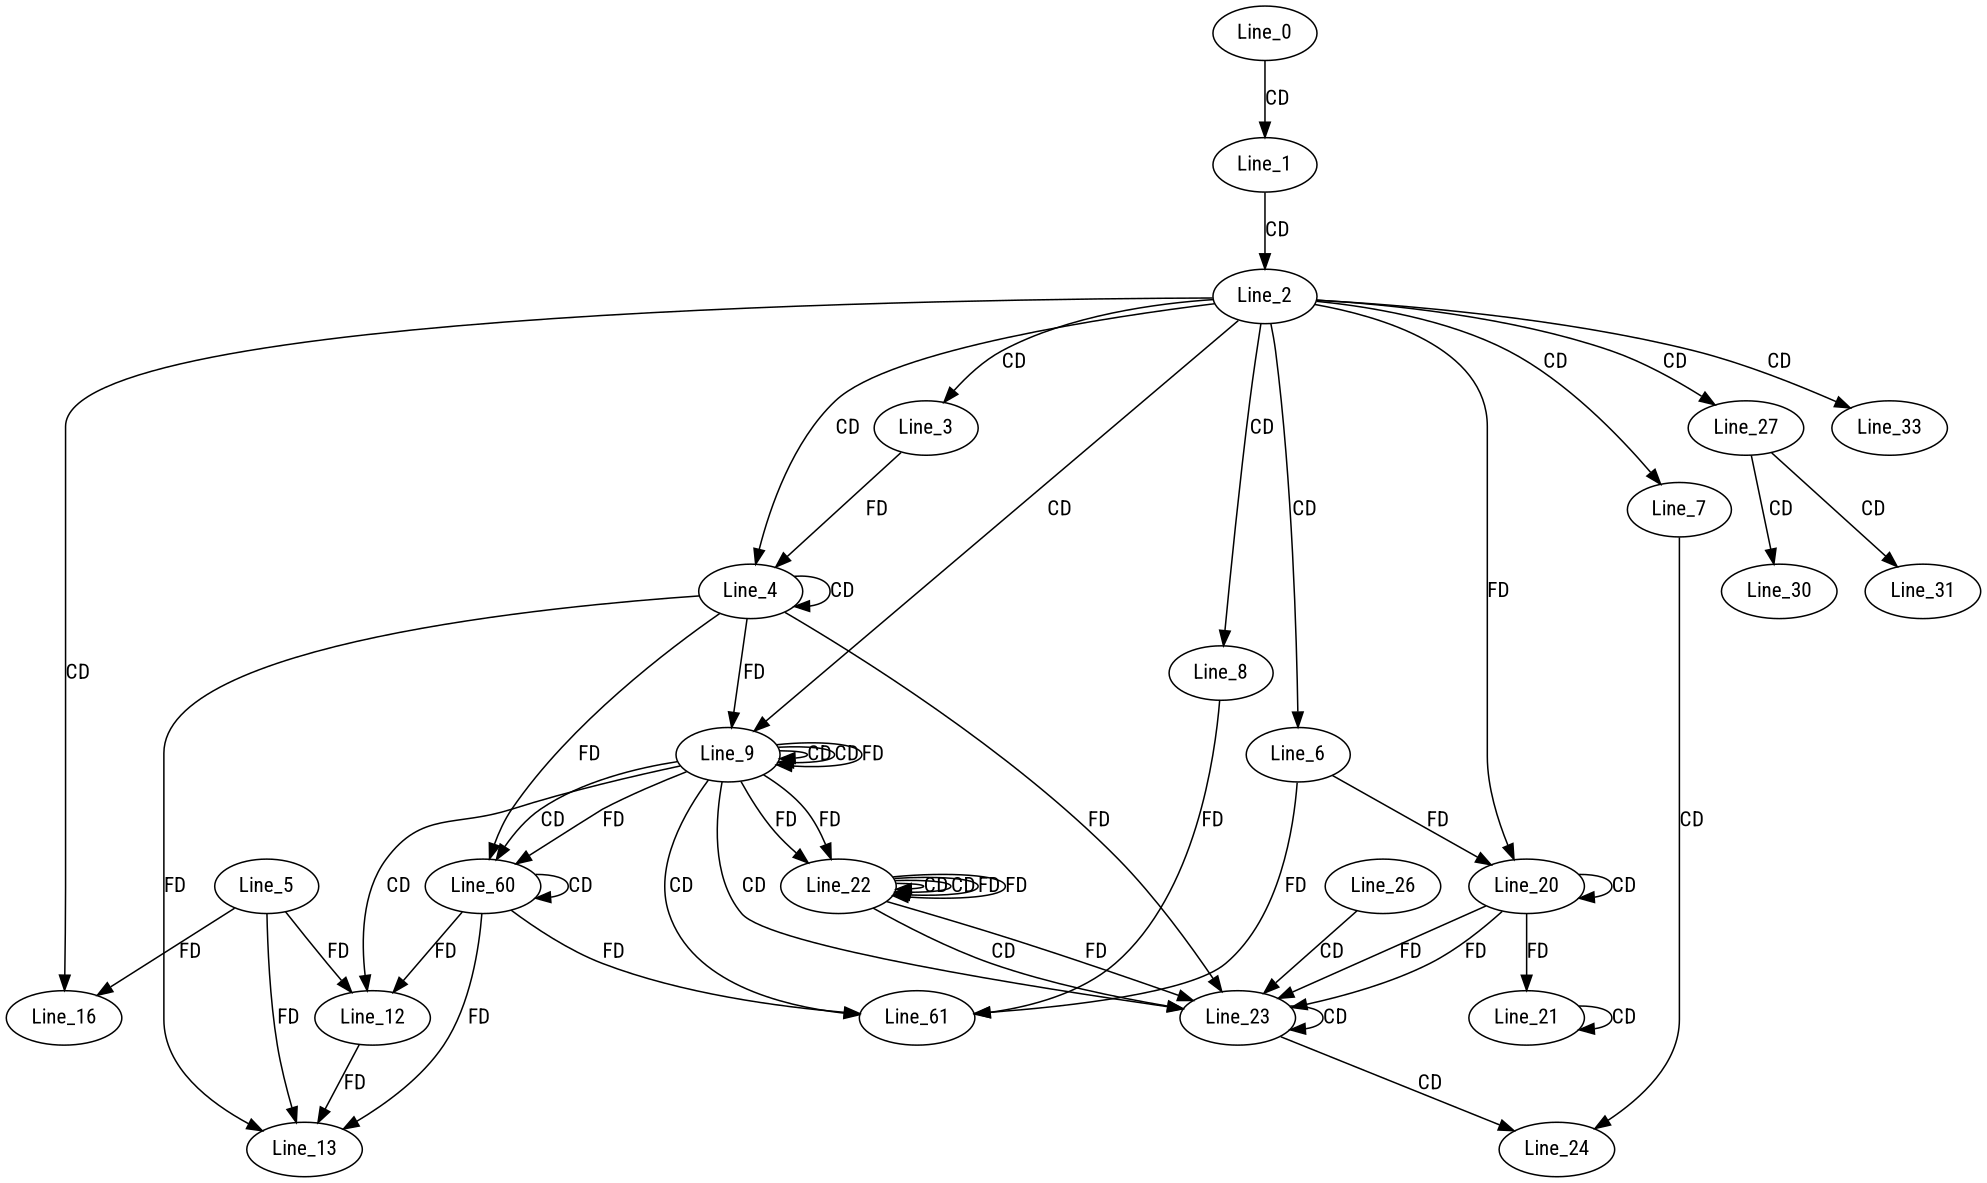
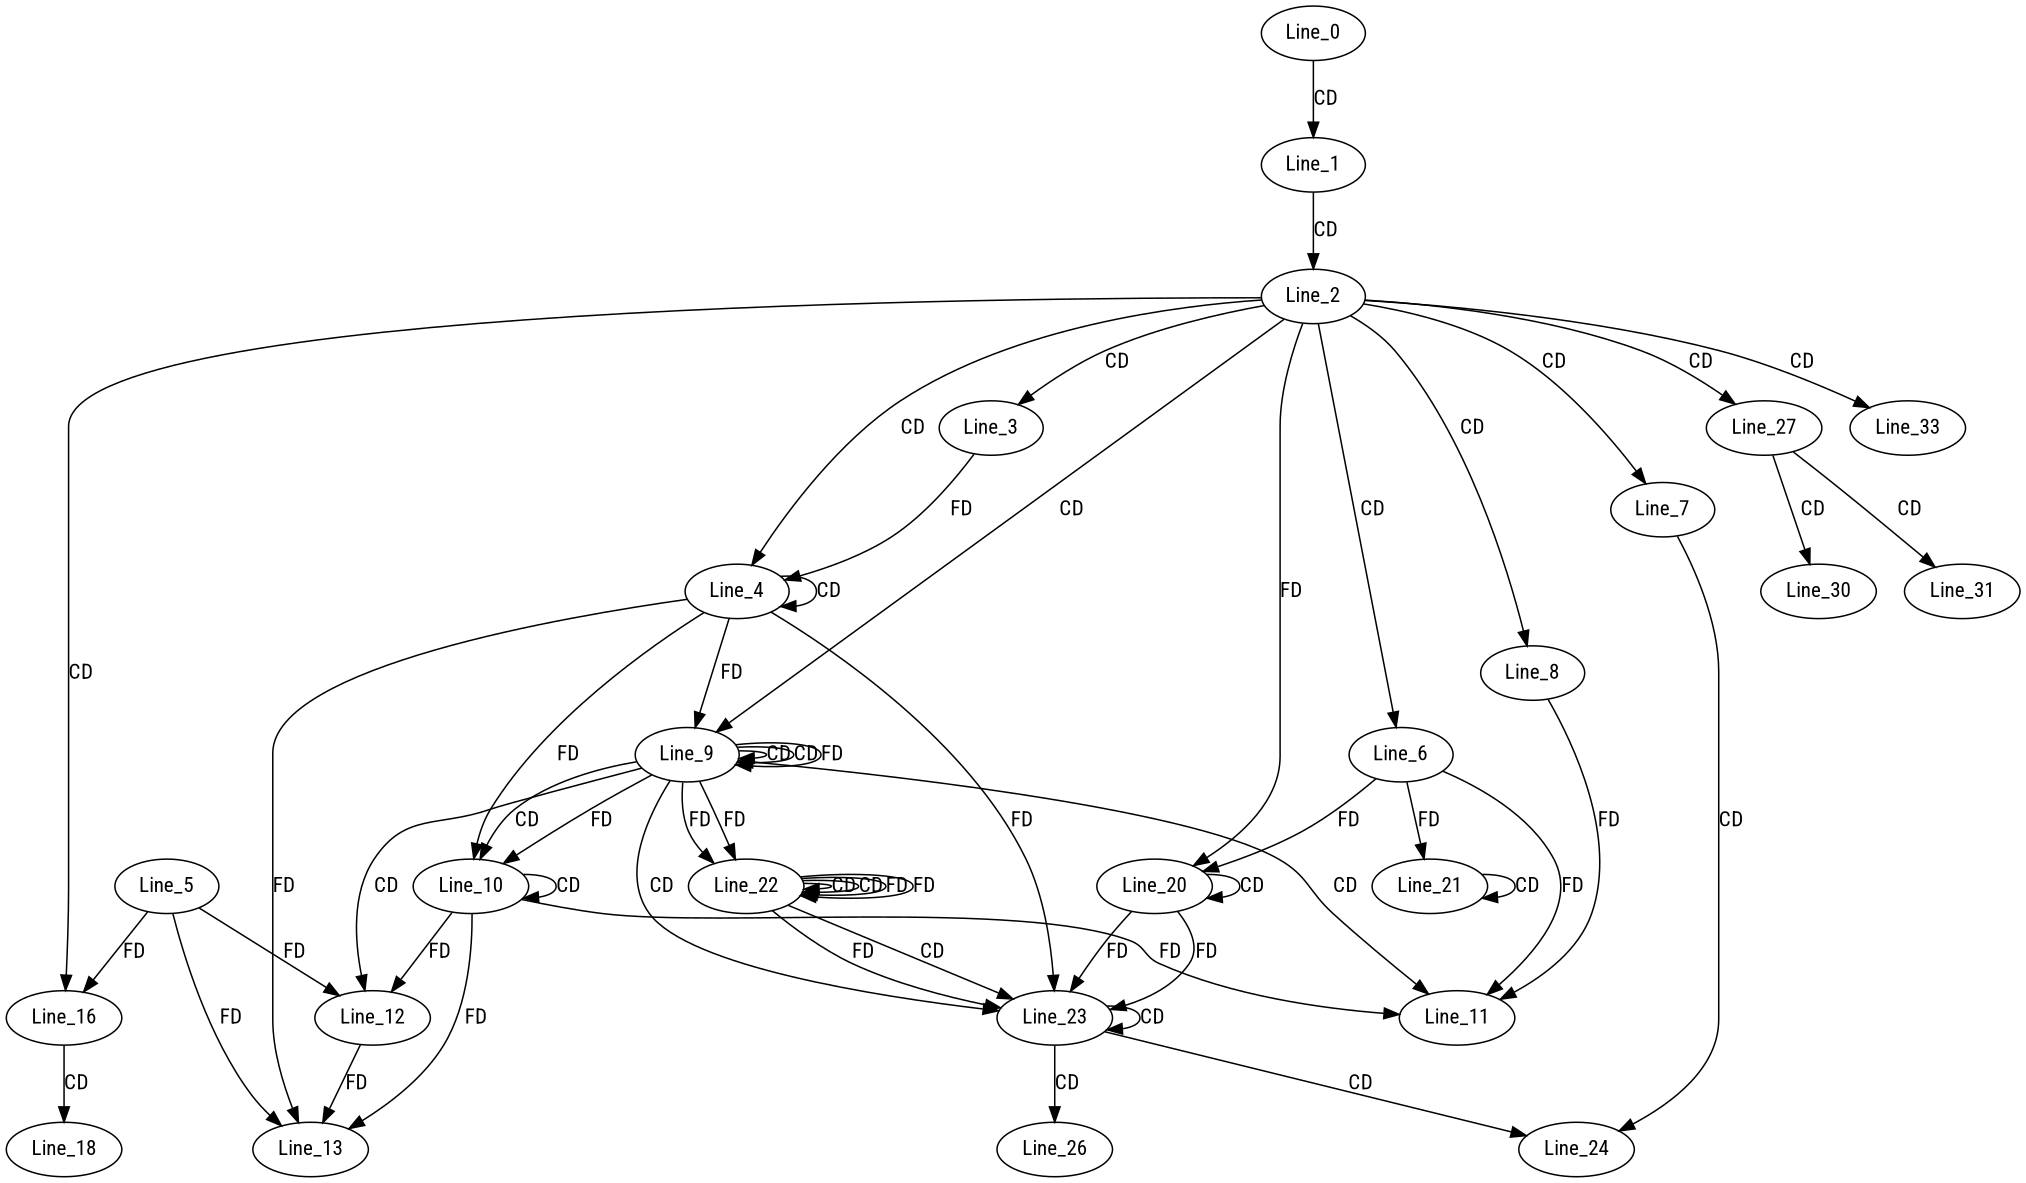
node "Line_60": label "Line_60" -> "Line_10"
edge "Line_20" -> "Line_21": now "Line_6" -> "Line_21"
edge "Line_26" -> "Line_23": reversed
node "Line_61": label "Line_61" -> "Line_11"
node "Line_18": added
